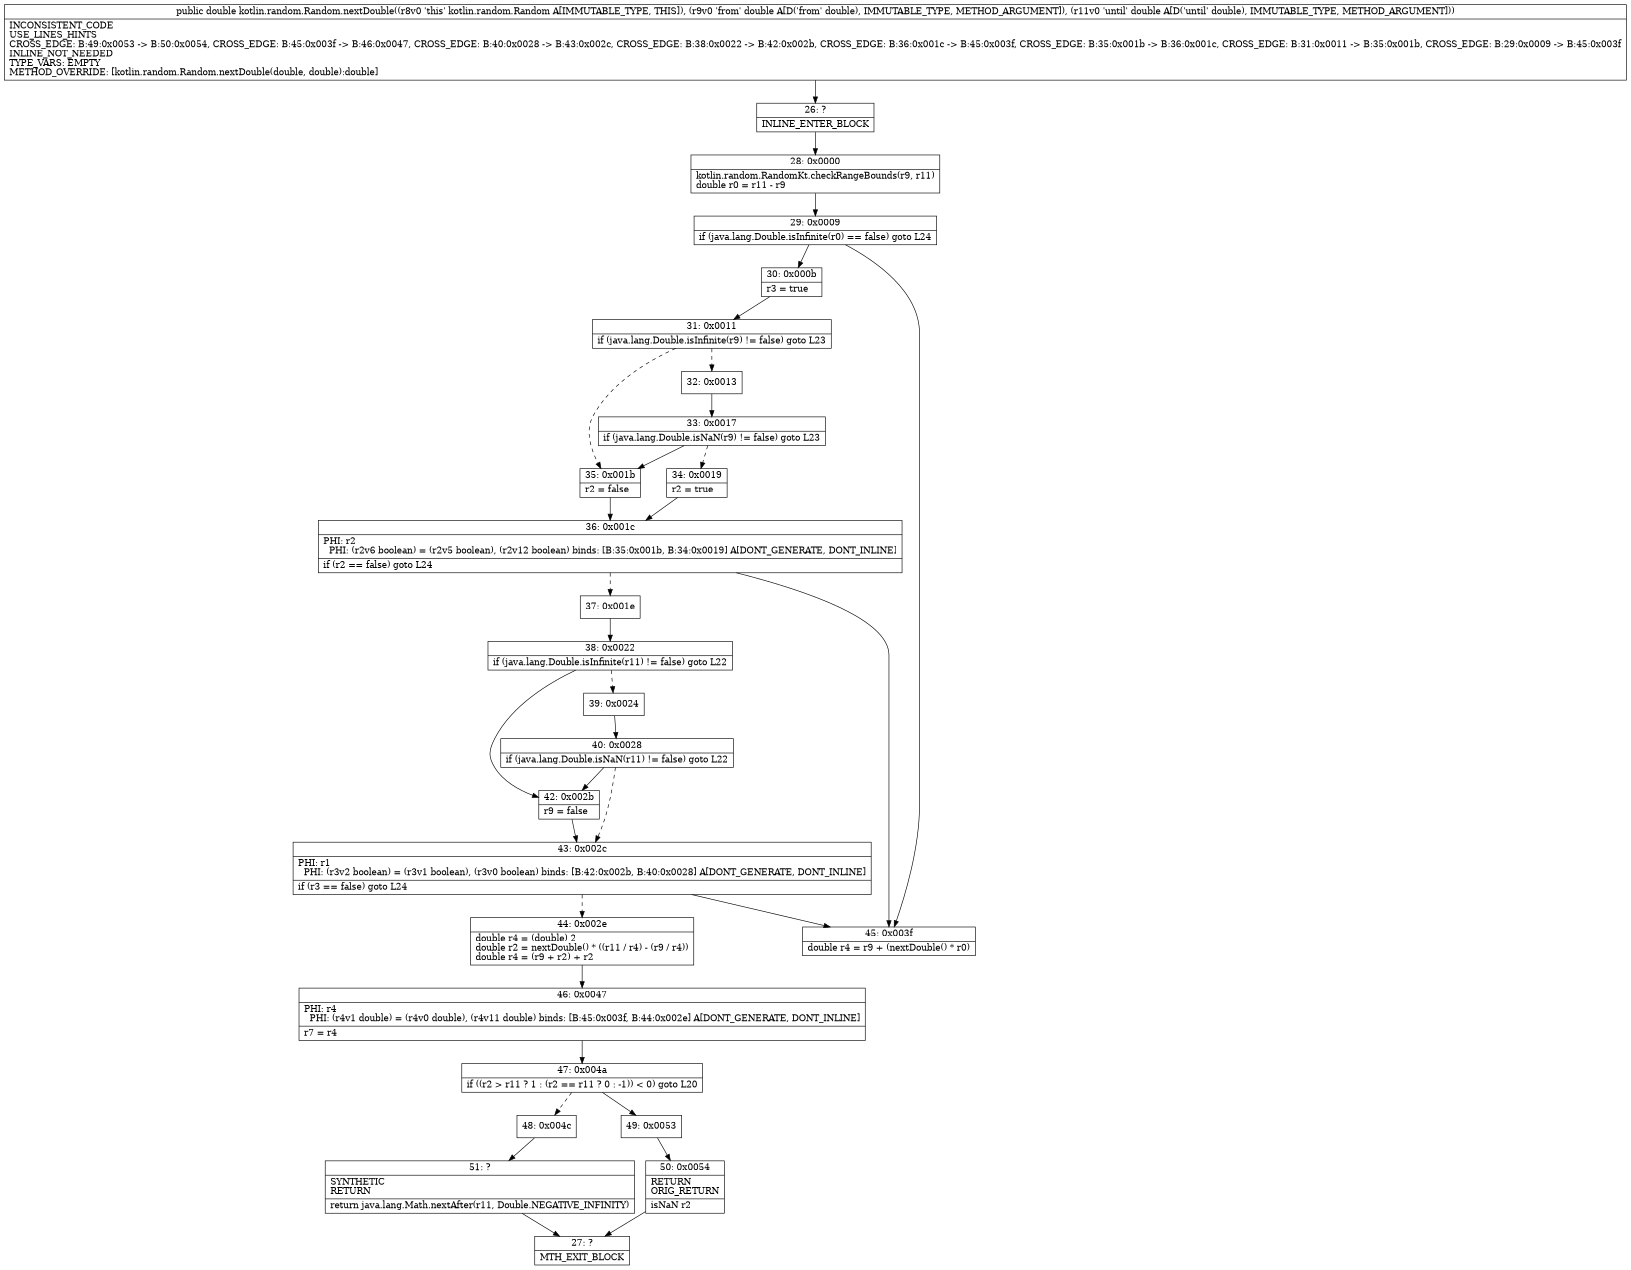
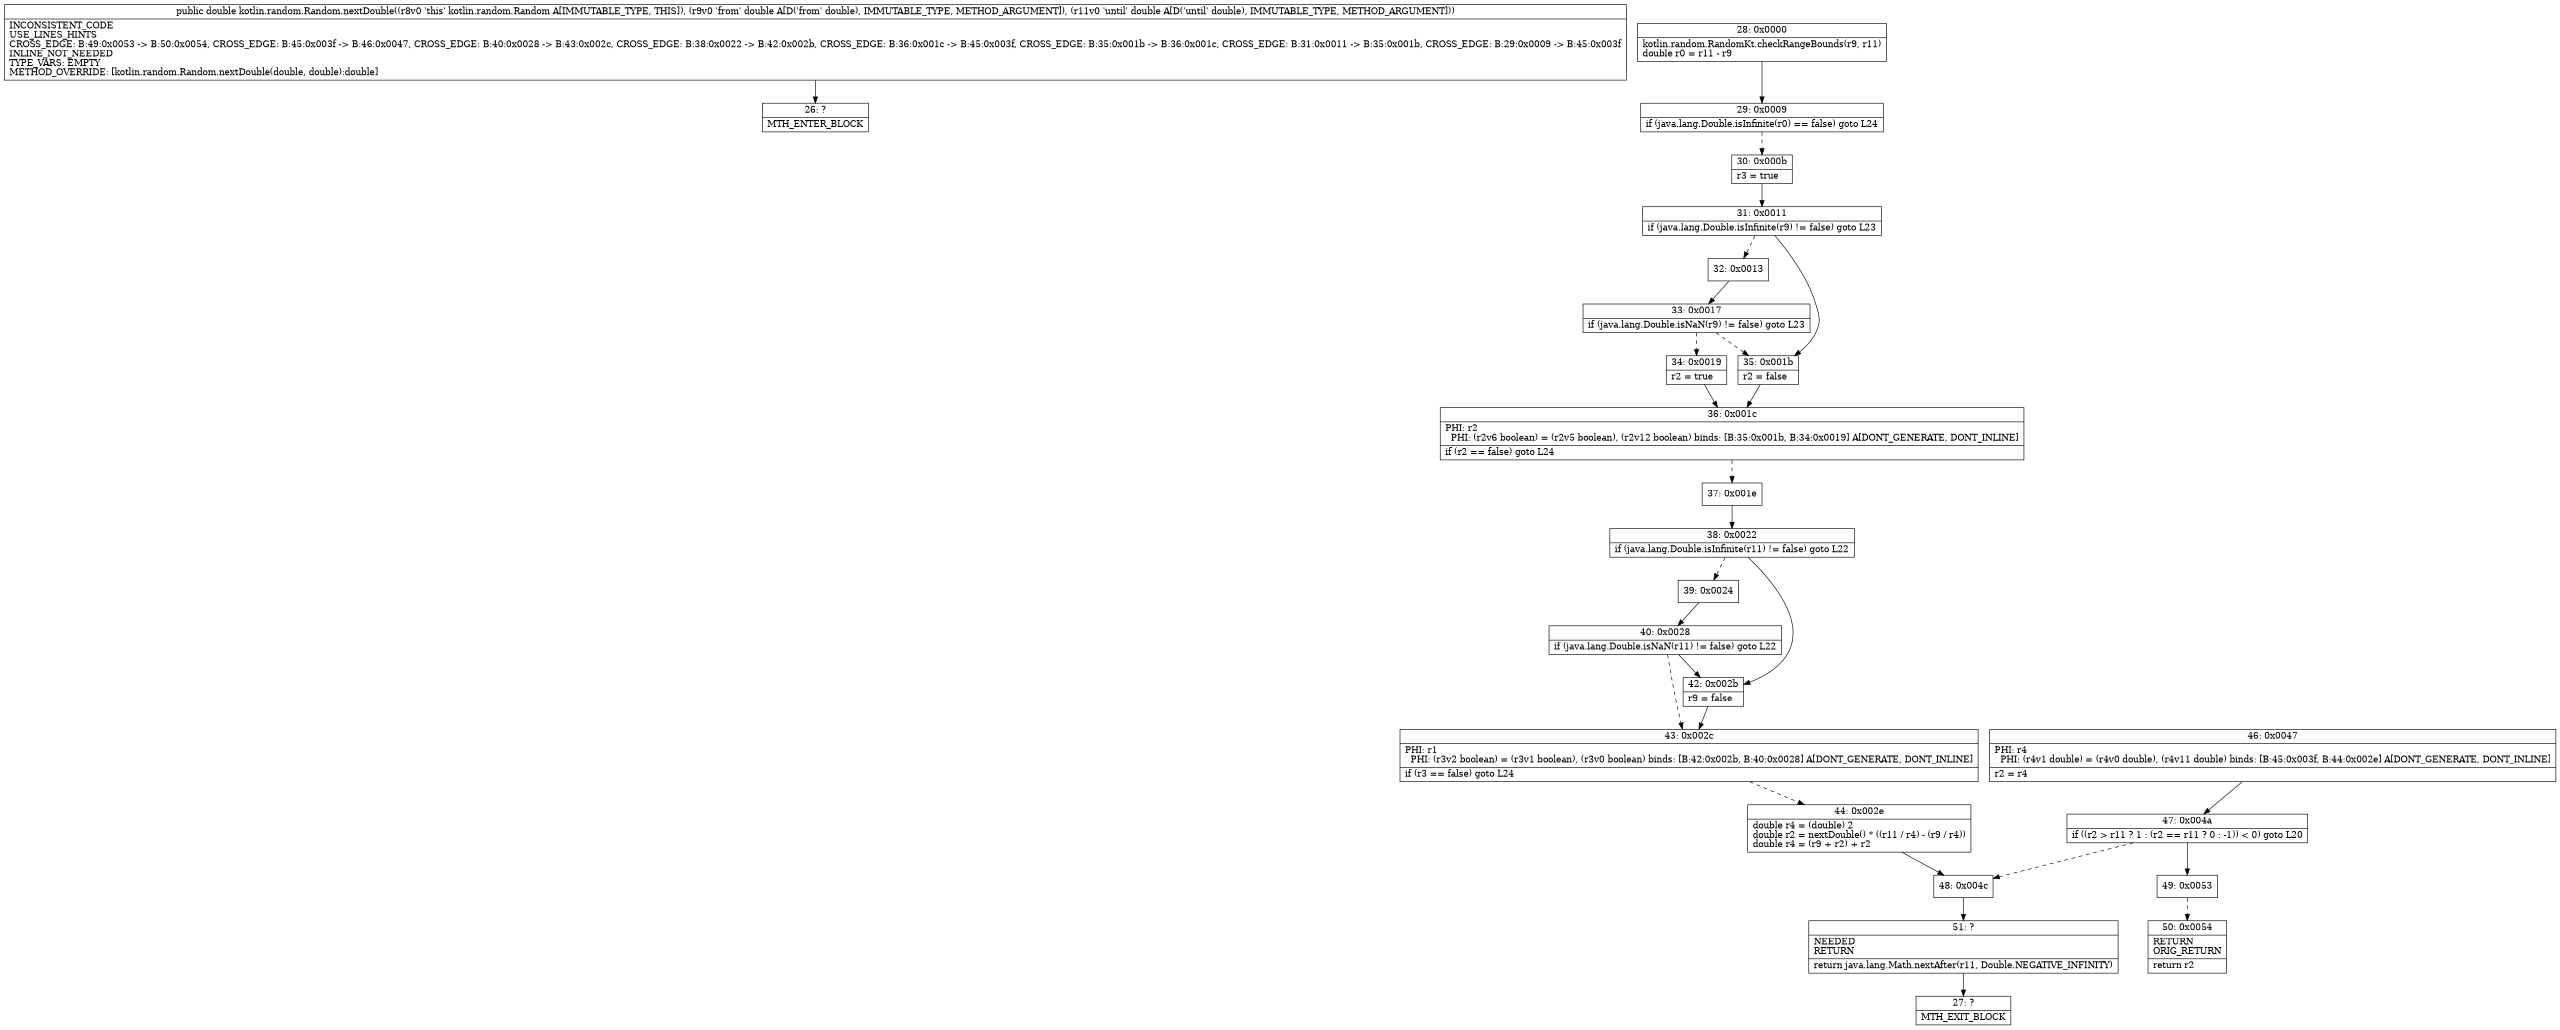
node "26: ?": text "INLINE_ENTER_BLOCK" -> "MTH_ENTER_BLOCK"
edge "26: ?" -> "28: 0x0000": removed
edge "29: 0x0009" -> "30: 0x000b": style solid -> dashed
edge "31: 0x0011" -> "35: 0x001b": style dashed -> solid
edge "33: 0x0017" -> "35: 0x001b": style solid -> dashed
node "45: 0x003f": removed
edge "44: 0x002e" -> "46: 0x0047": now "44: 0x002e" -> "48: 0x004c"
node "46: 0x0047": text "r7 = r4" -> "r2 = r4"
edge "49: 0x0053" -> "50: 0x0054": style solid -> dashed
node "51: ?": text "SYNTHETIC" -> "NEEDED"
node "50: 0x0054": text "isNaN r2" -> "return r2"
edge "50: 0x0054" -> "27: ?": removed
